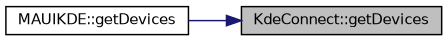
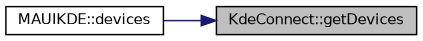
node "MAUIKDE::getDevices": label "MAUIKDE::getDevices" -> "MAUIKDE::devices"
